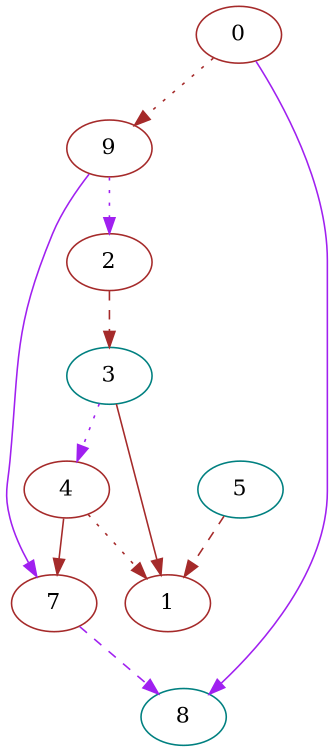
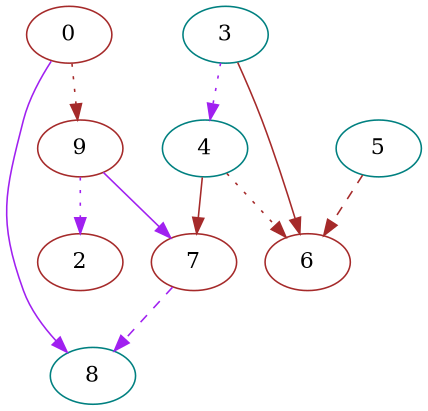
edge "2" -> "3": removed
node "4": color brown -> teal
node "1": label "1" -> "6"
